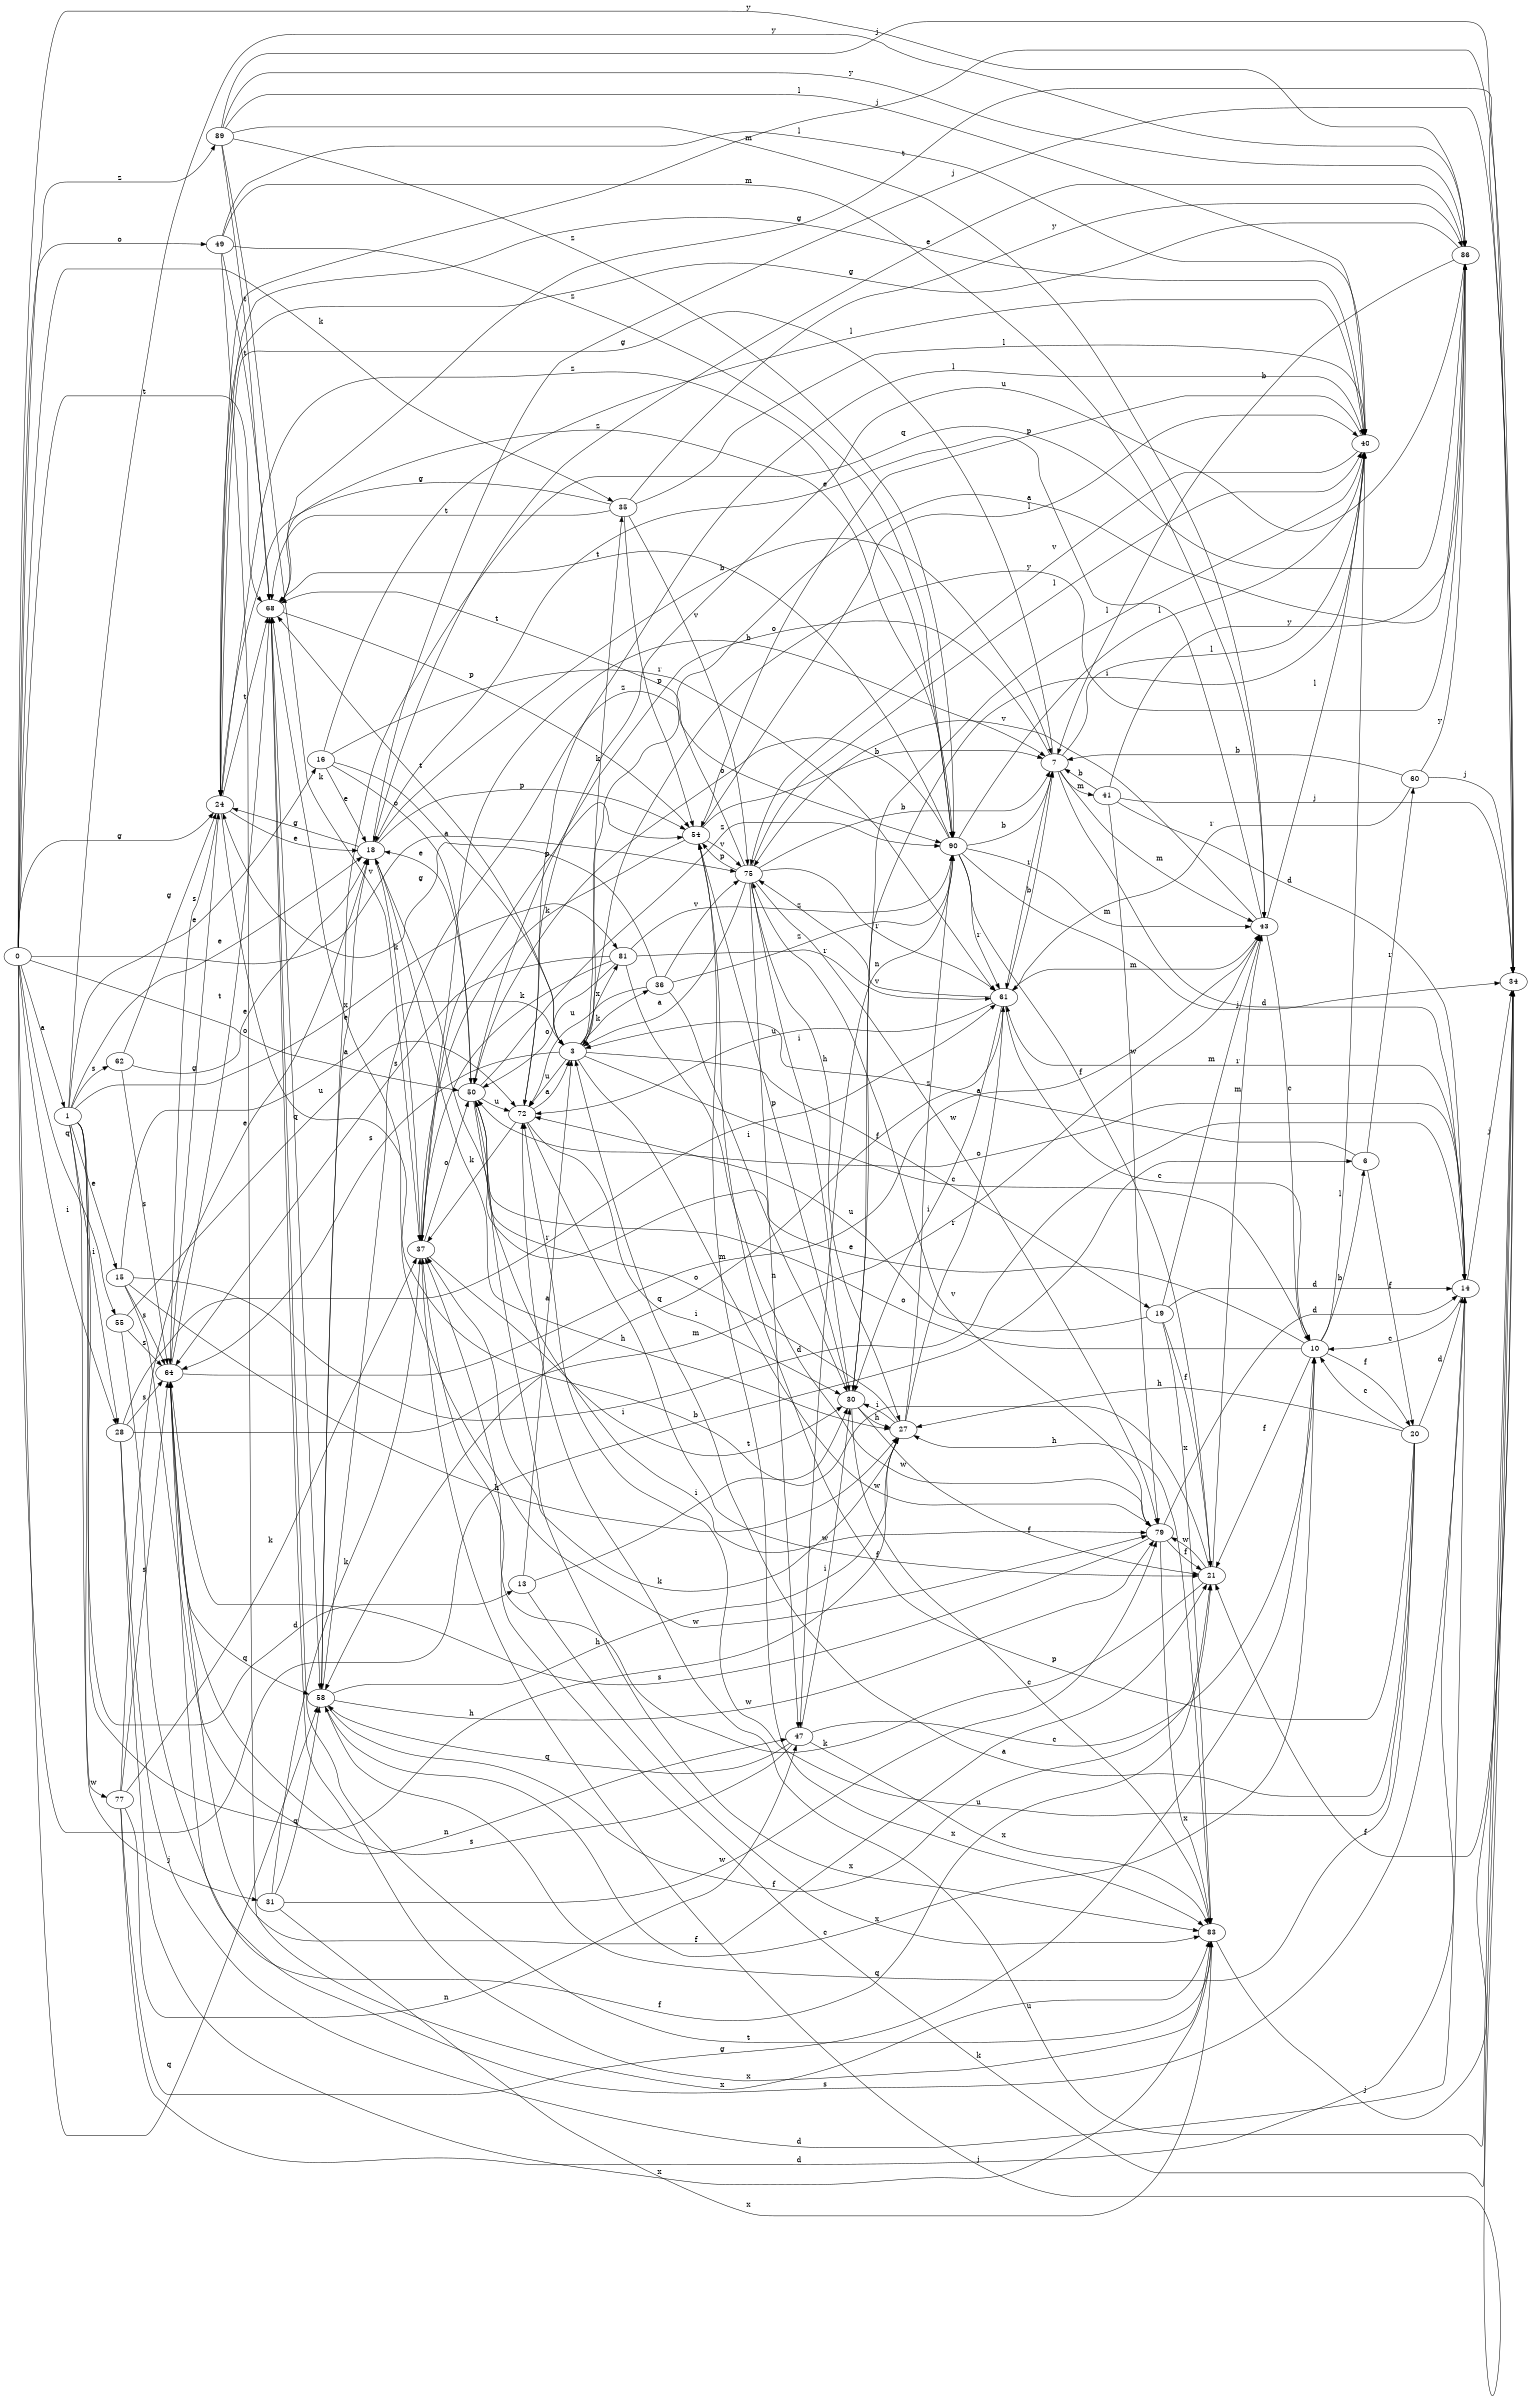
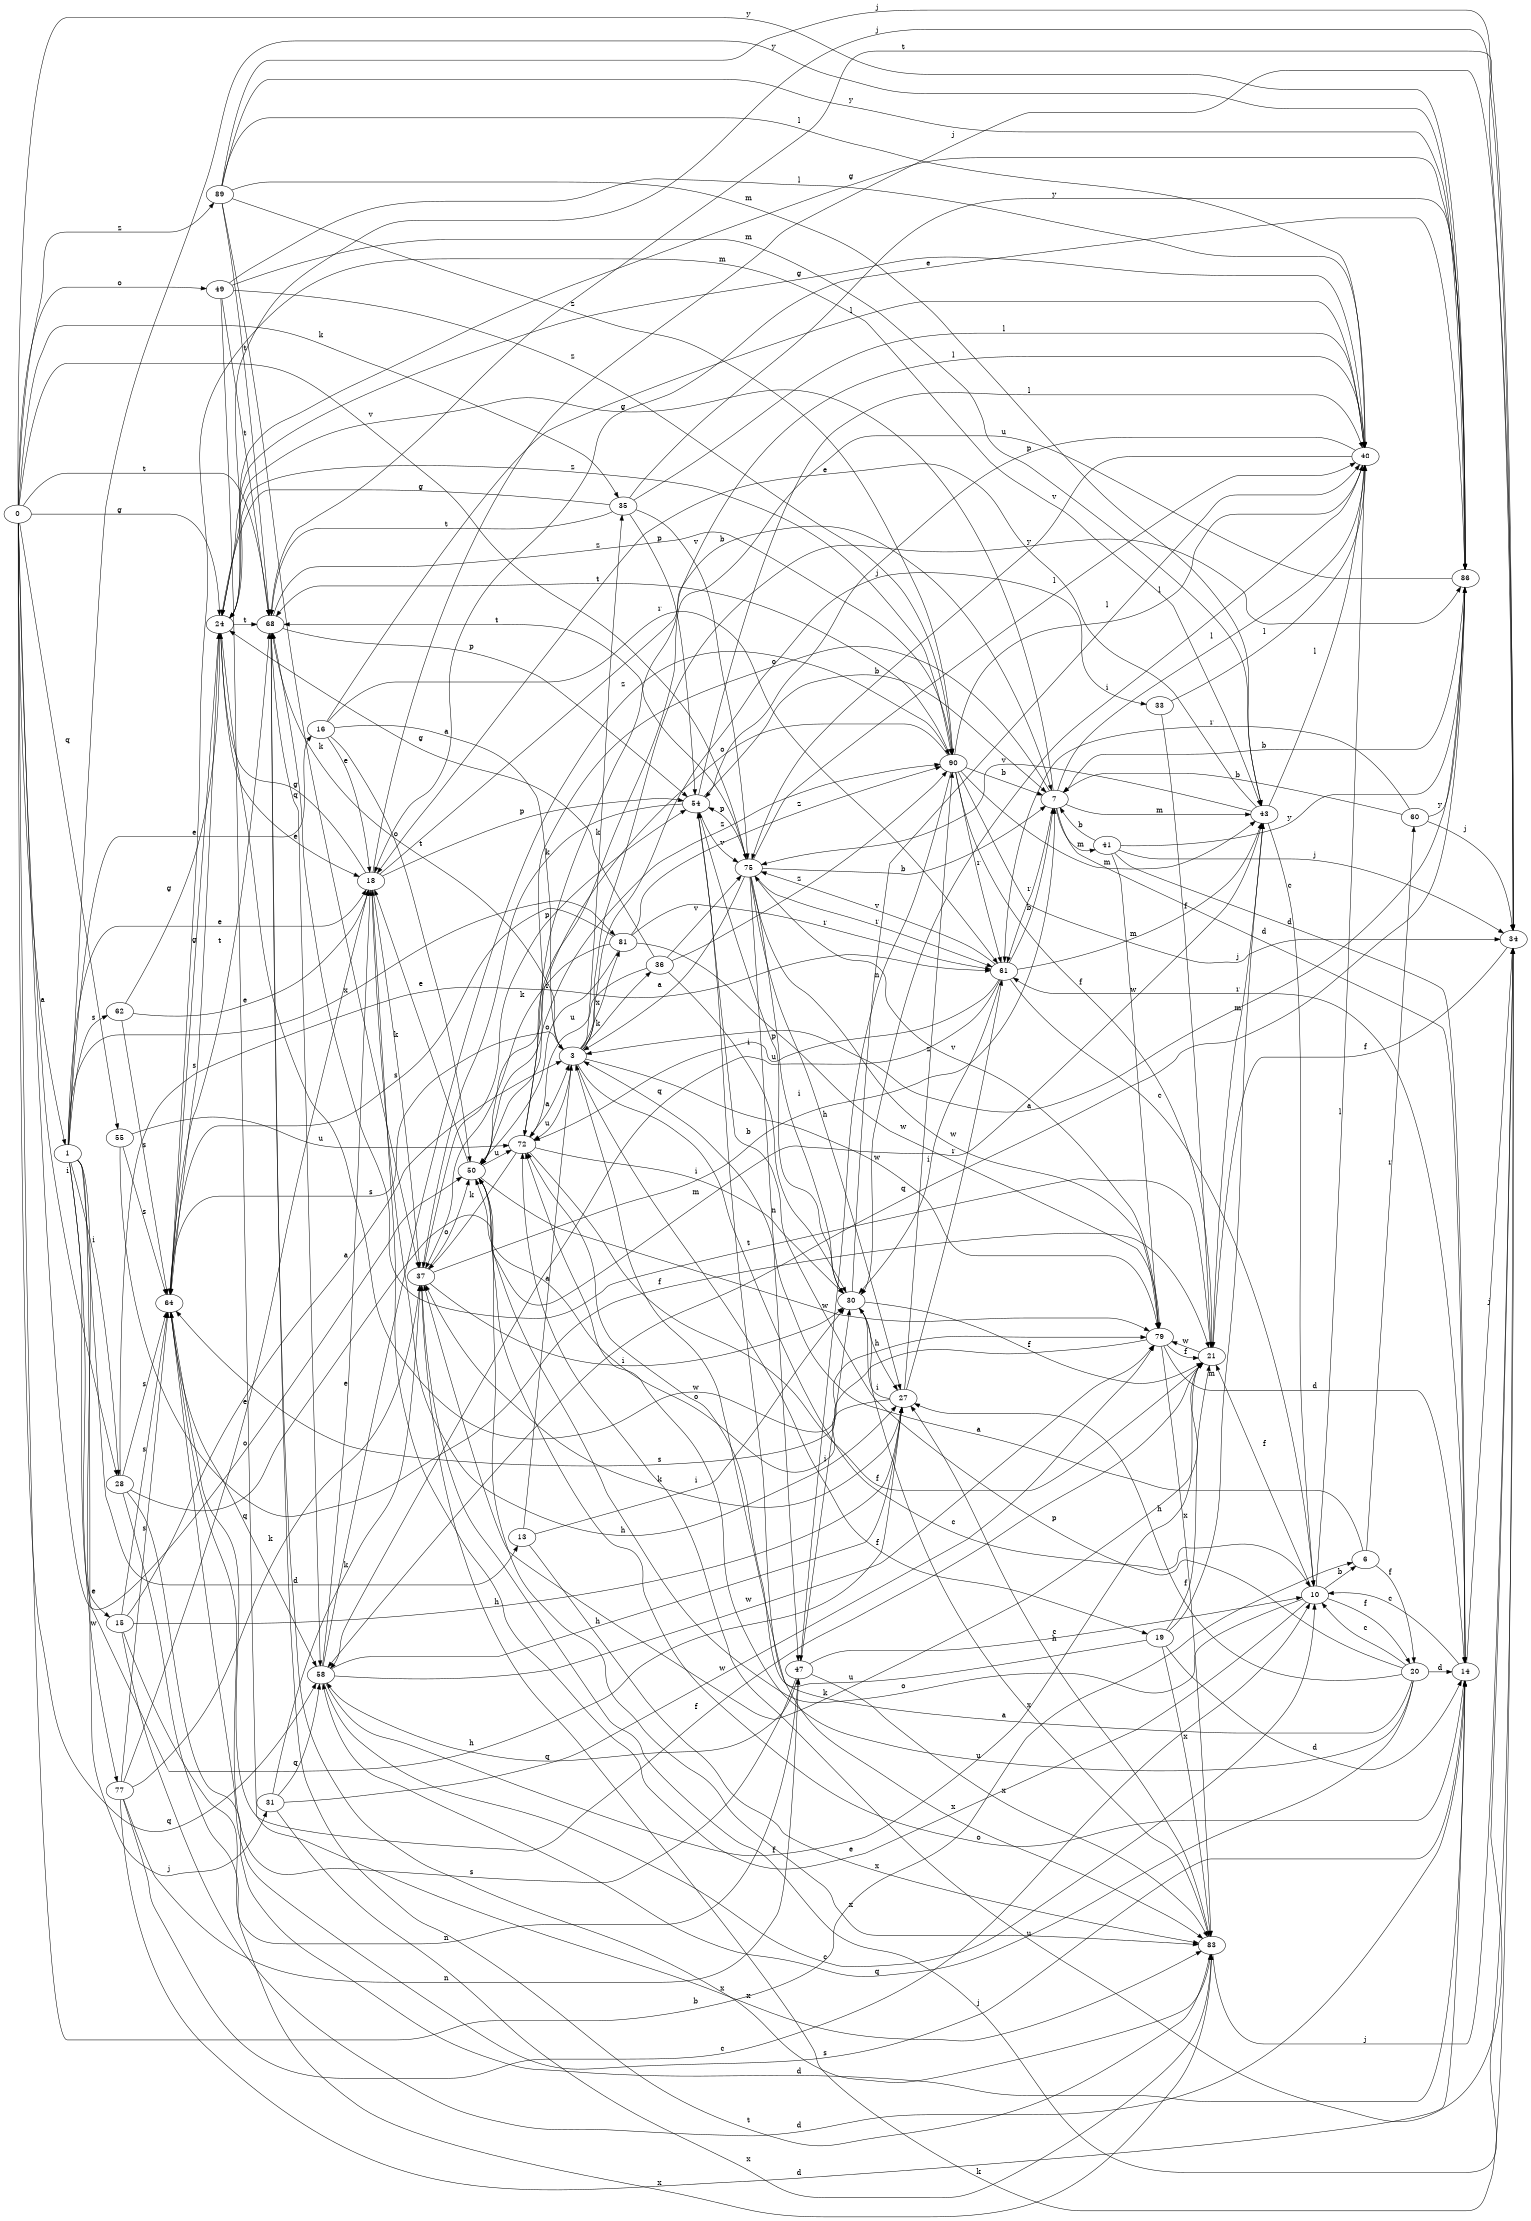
node "33": added
edge "30" -> "83": label "c" -> "x"
edge "77" -> "10": label "g" -> "c"
